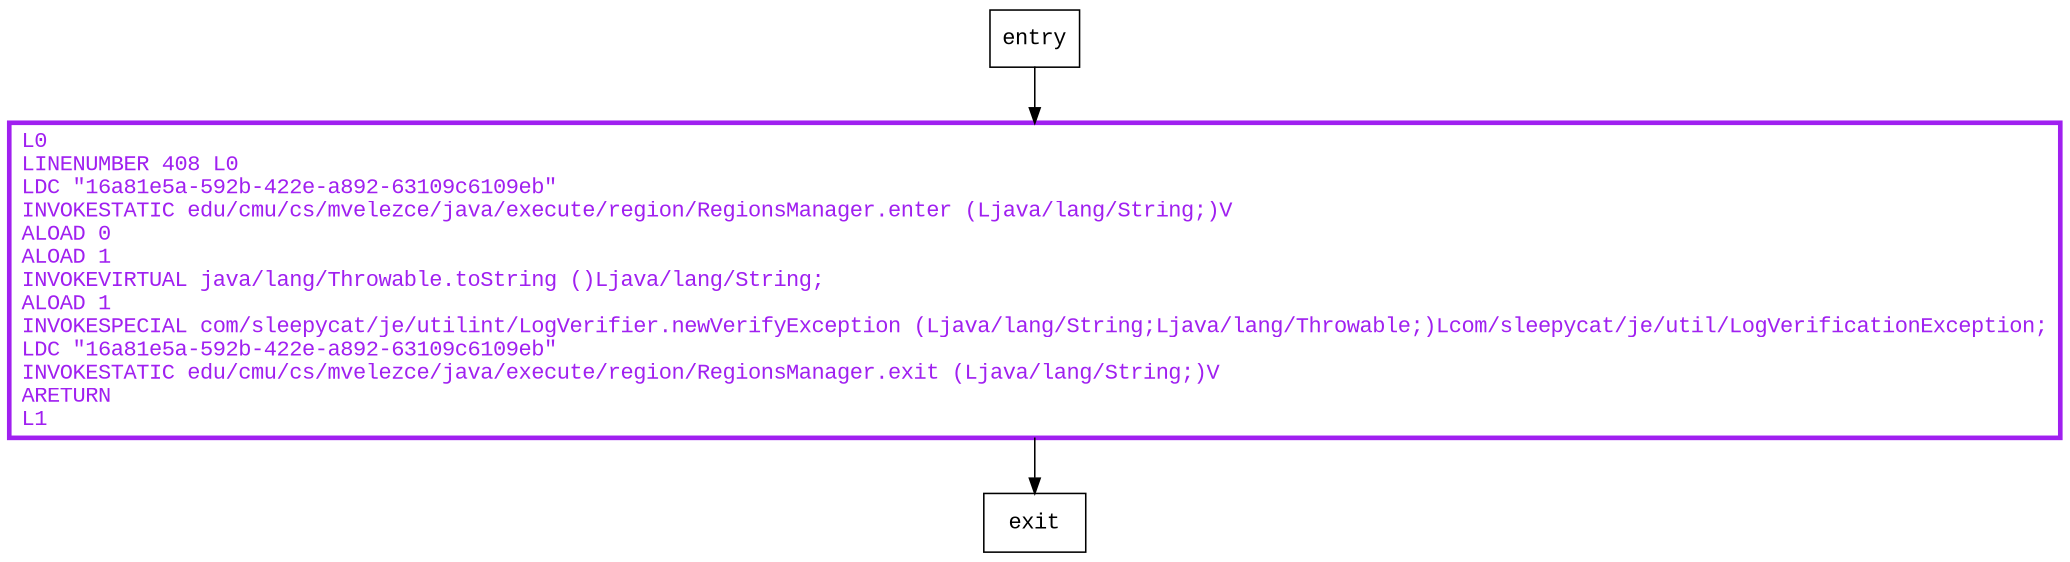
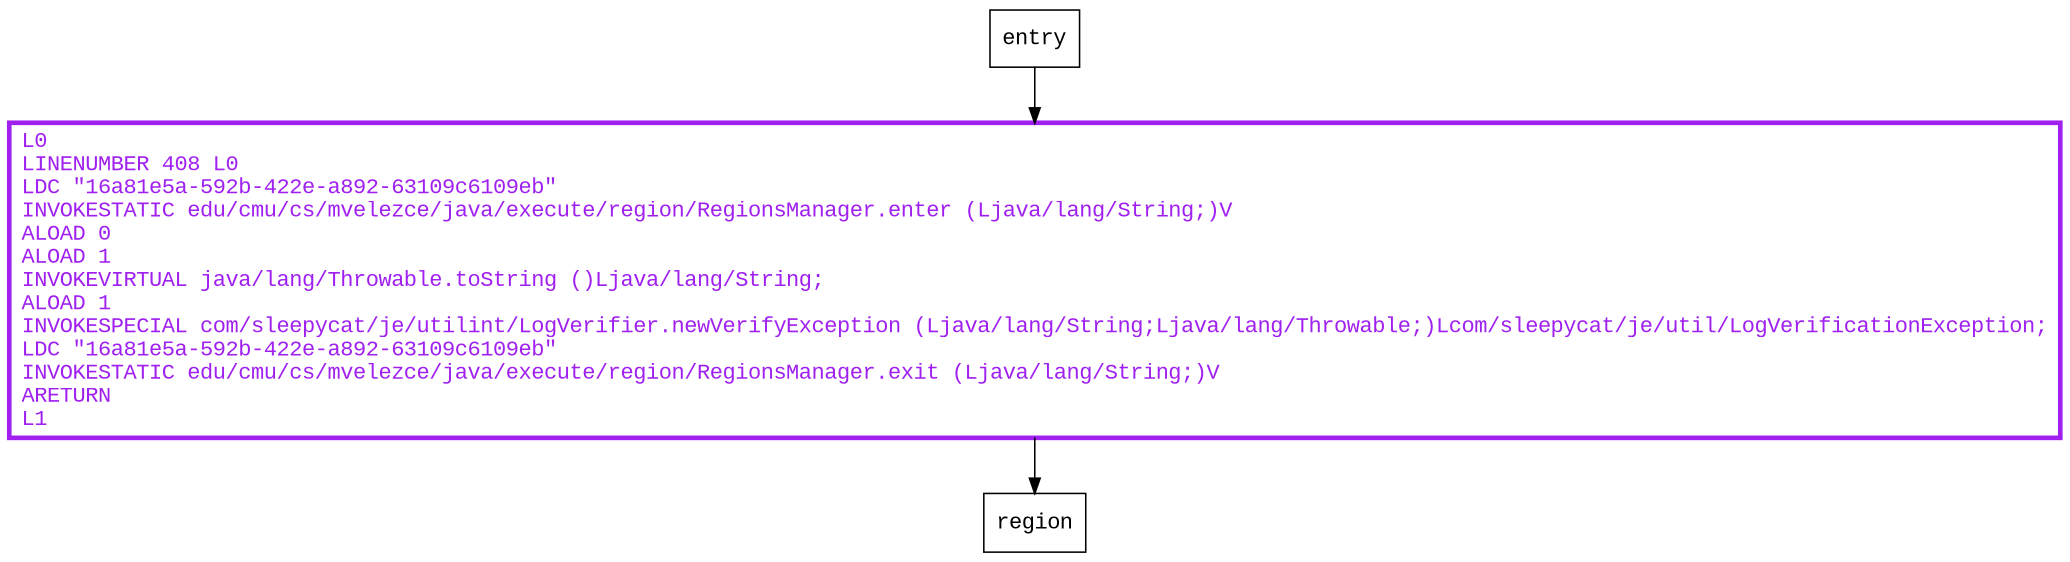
node "exit": label "exit" -> "region"
